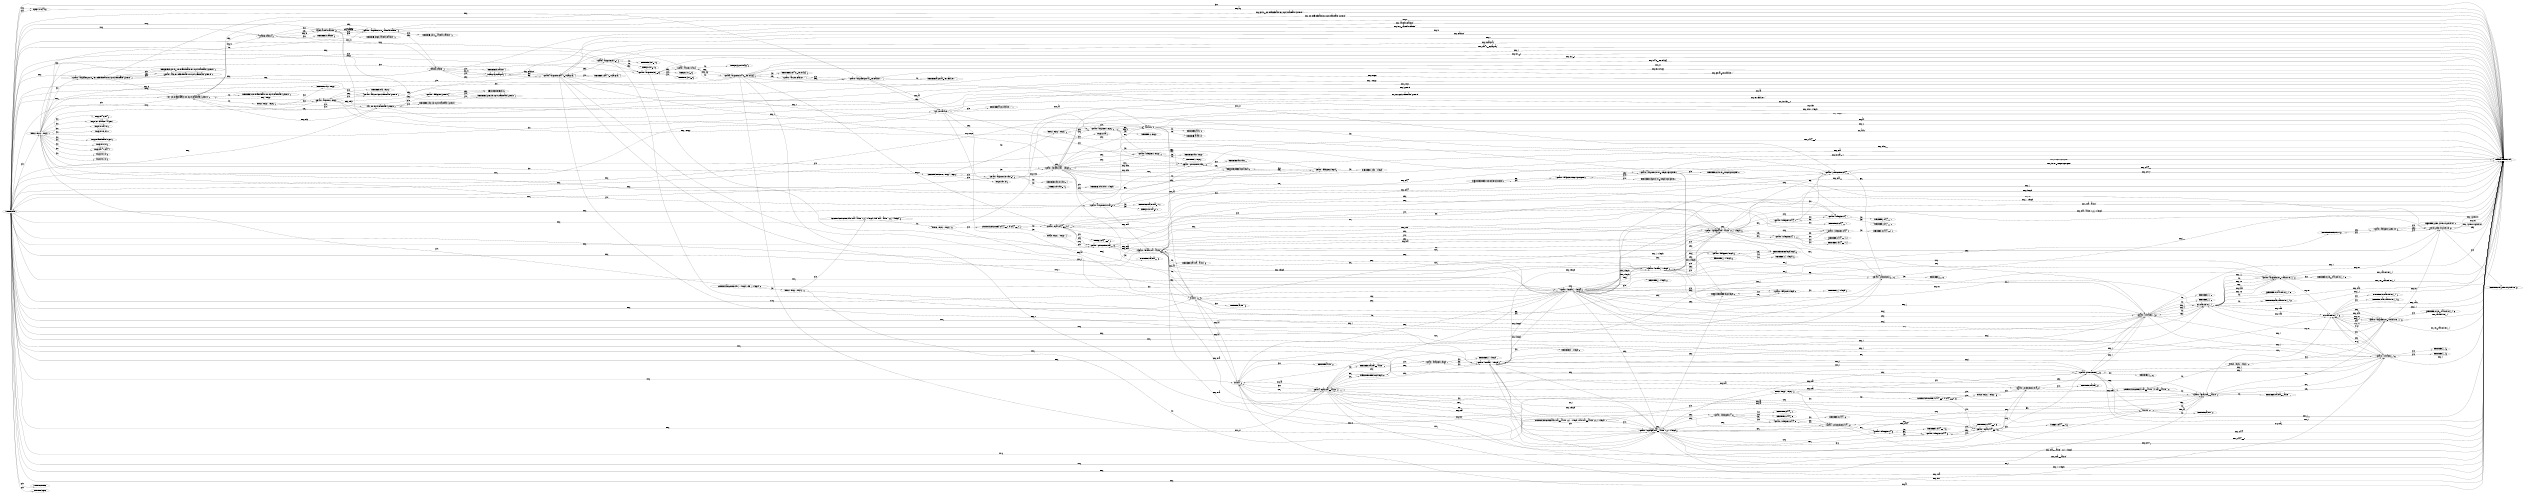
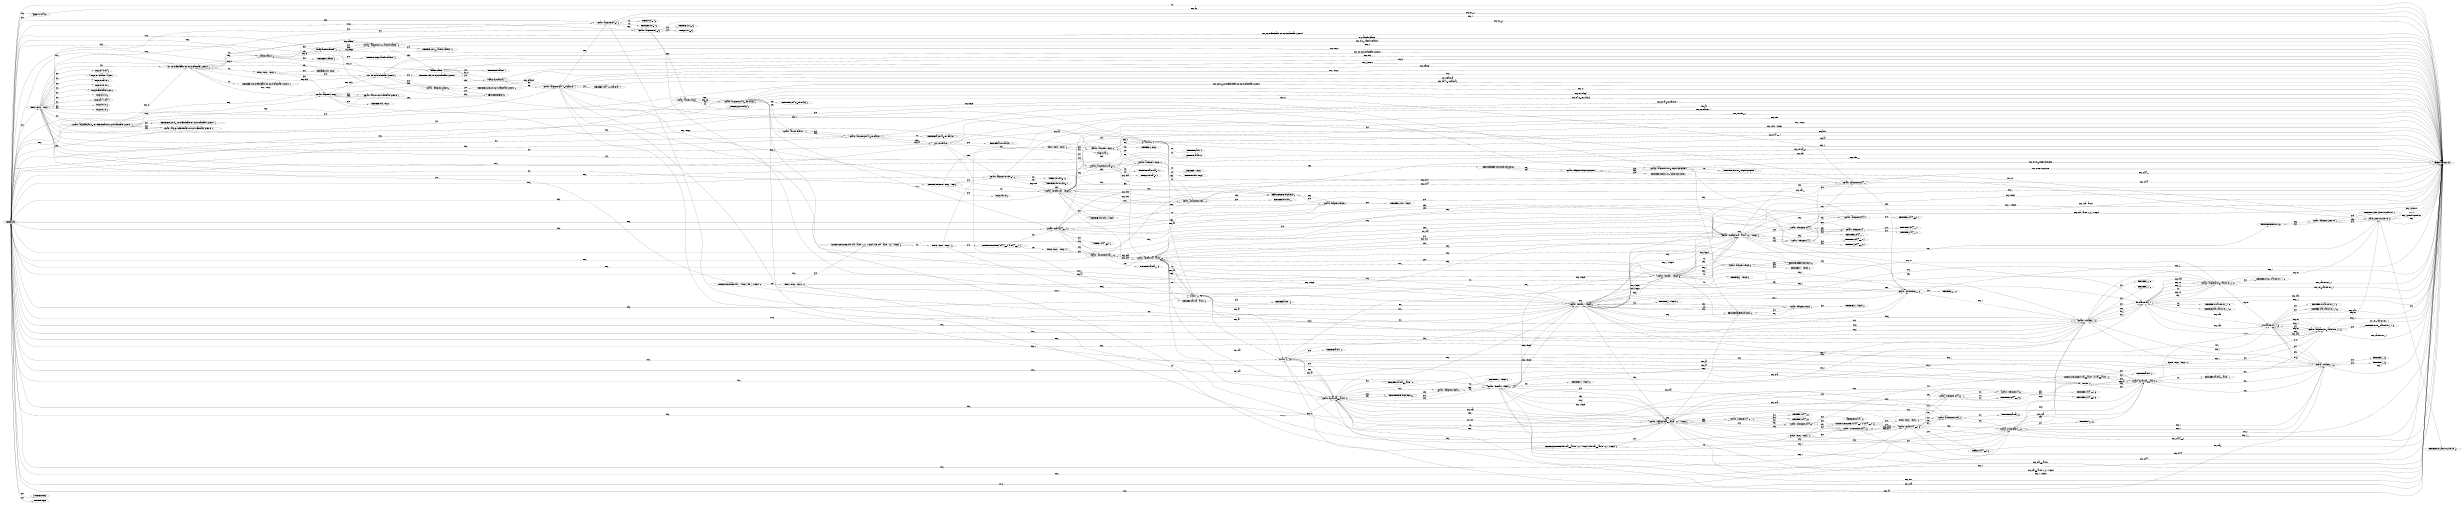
node "(IDENTIFIER,s,ct[s[i]] == 0)": added
edge "(<operator>.postDecrement,ct[s[i]]--)" -> "(<operator>.equals,ct[s[i]] == 0)": added, label "DDG: ct[s[i]]"
